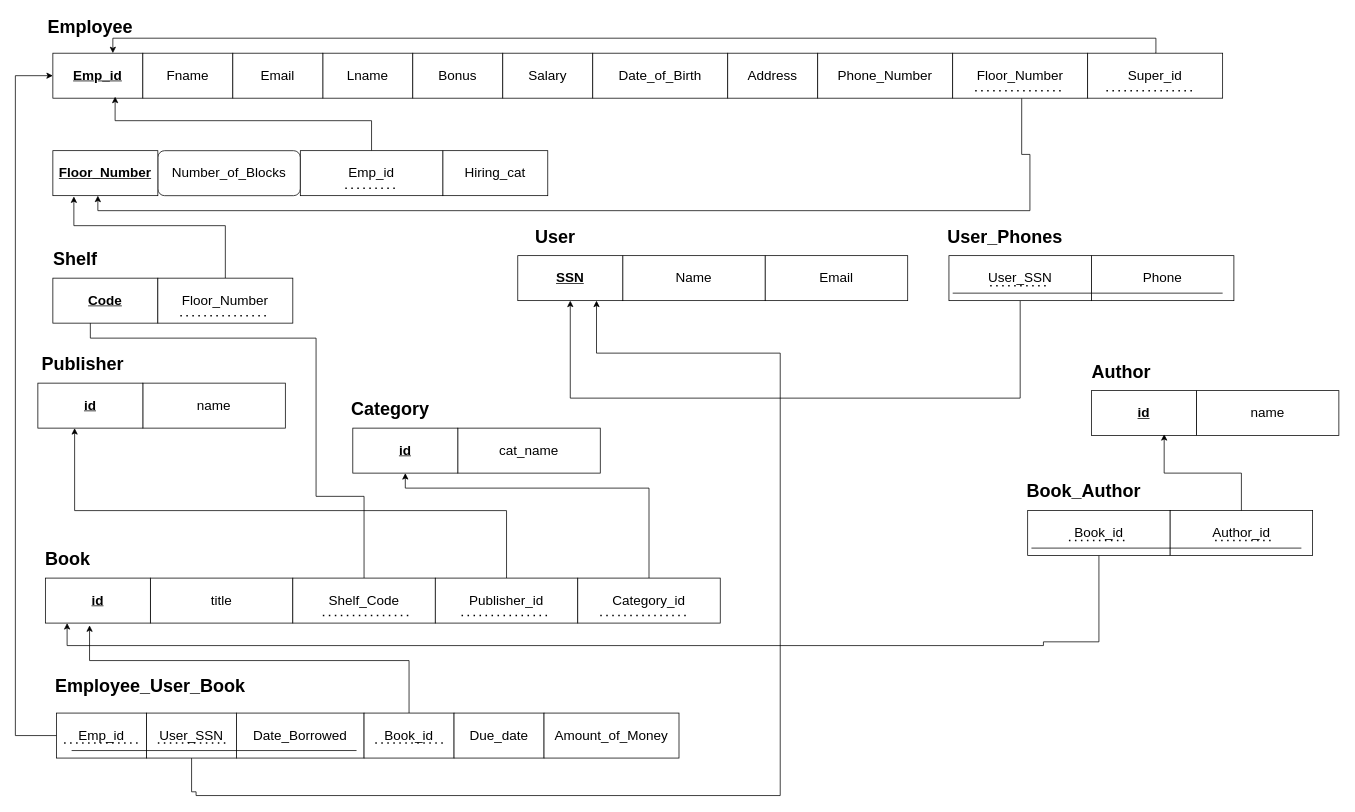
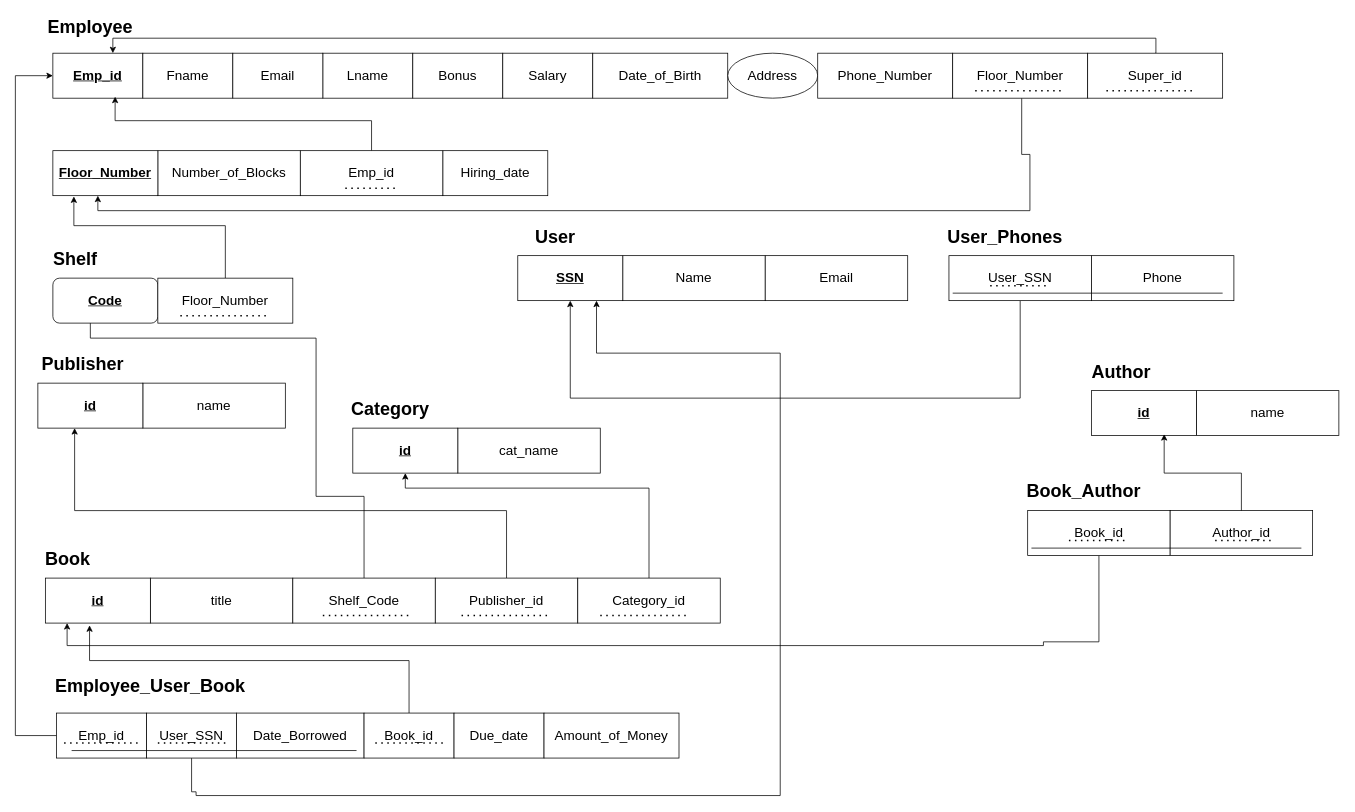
node "Address": shape rectangle -> ellipse
node "Number_of_Blocks": shape rounded rectangle -> rectangle
node "Hiring_cat": label "Hiring_cat" -> "Hiring_date"
node "Code": shape rectangle -> rounded rectangle
